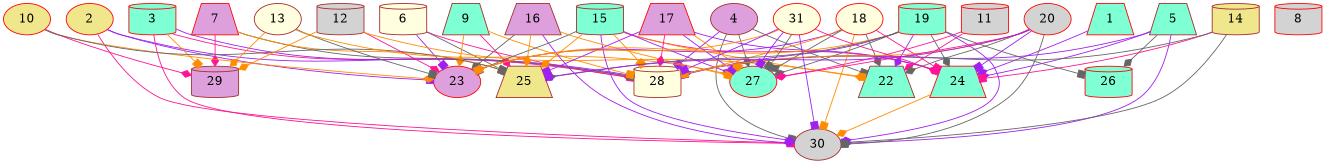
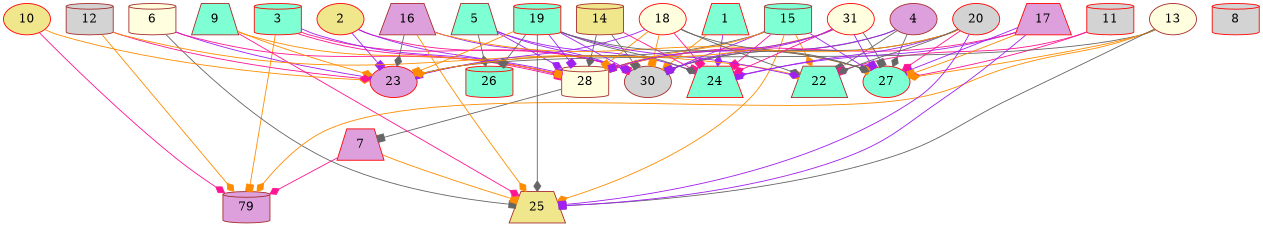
edge "11" -> "22": arrowhead diamond -> box
edge "10" -> "25": now "13" -> "25"
edge "7" -> "28": reversed
node "29": label "29" -> "79"
edge "24" -> "30": now "1" -> "30"
